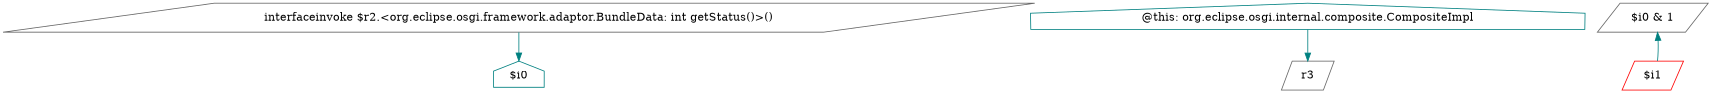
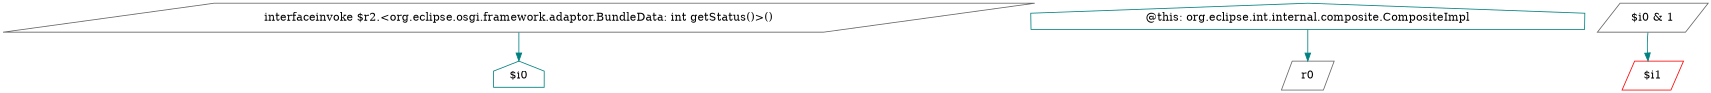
node "@this: org.eclipse.osgi.internal.composite.CompositeImpl": label "@this: org.eclipse.osgi.internal.composite.CompositeImpl" -> "@this: org.eclipse.int.internal.composite.CompositeImpl"
edge "$i1" -> "$i0 & 1": reversed
node "r3": label "r3" -> "r0"
